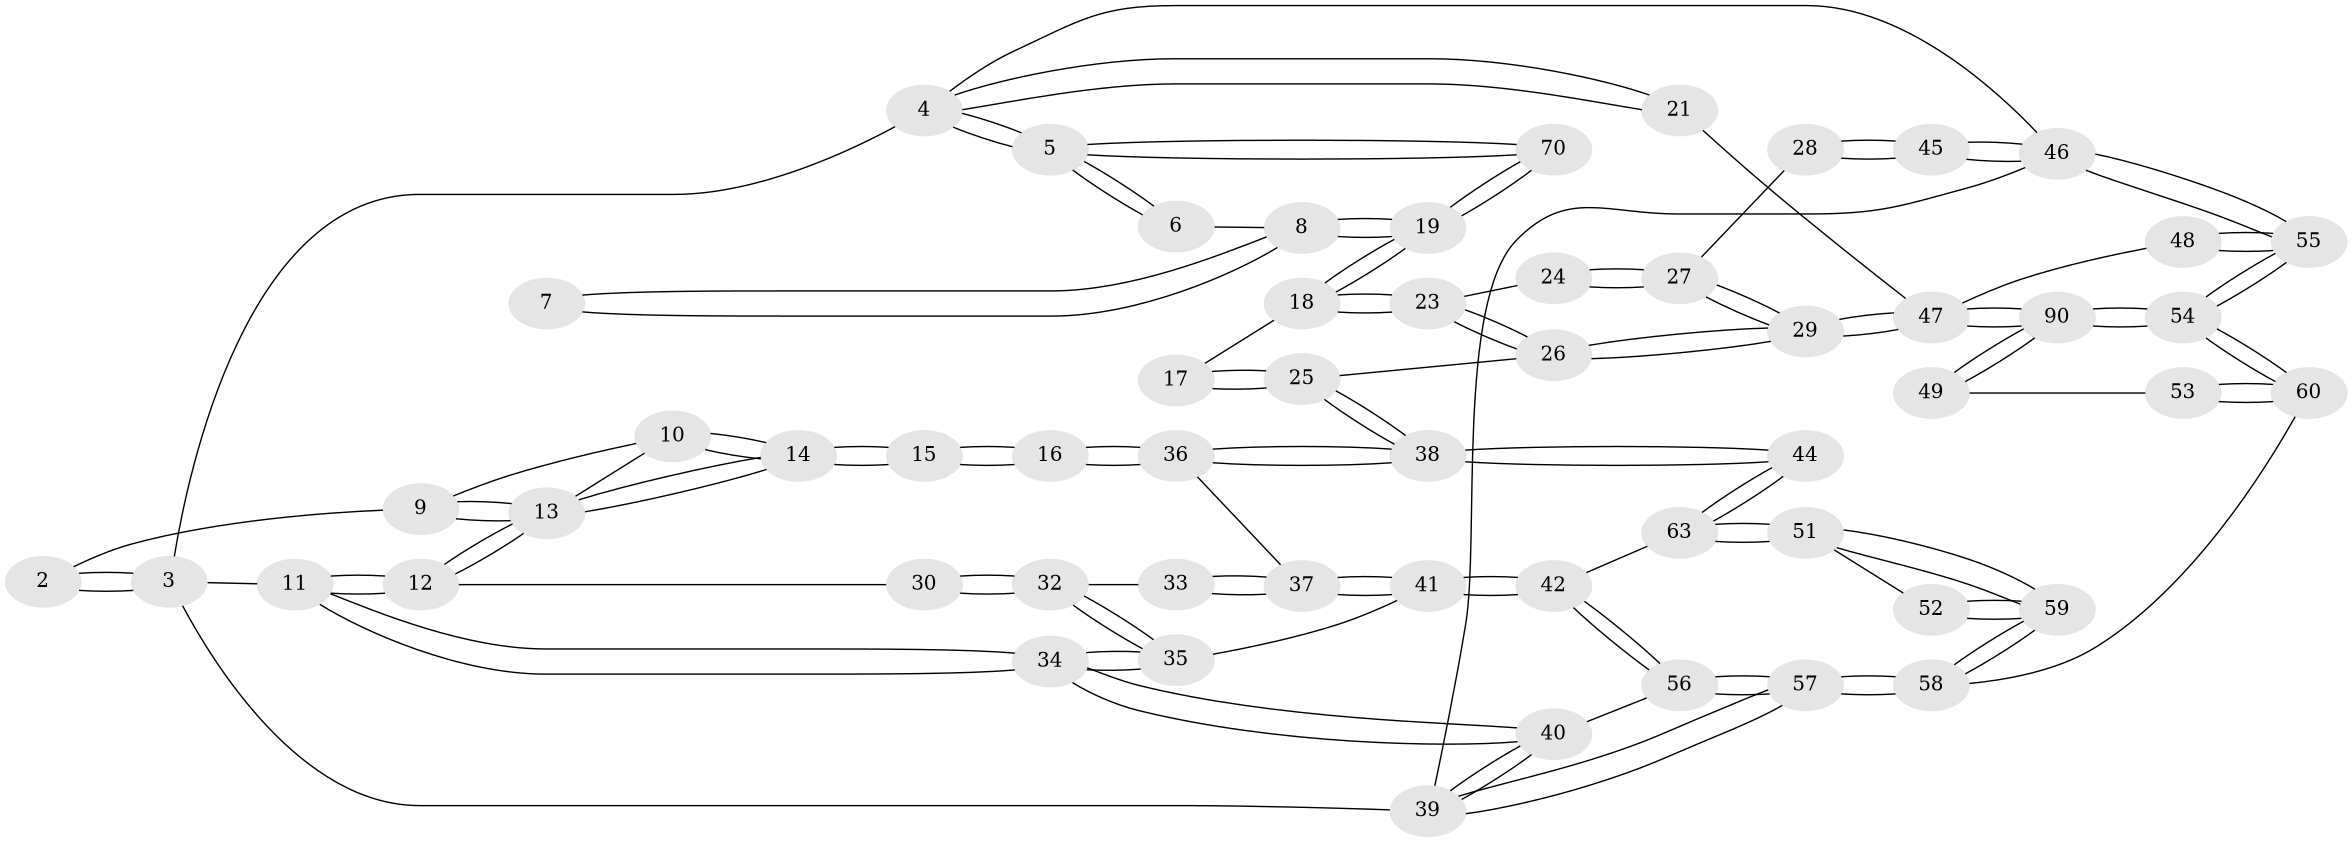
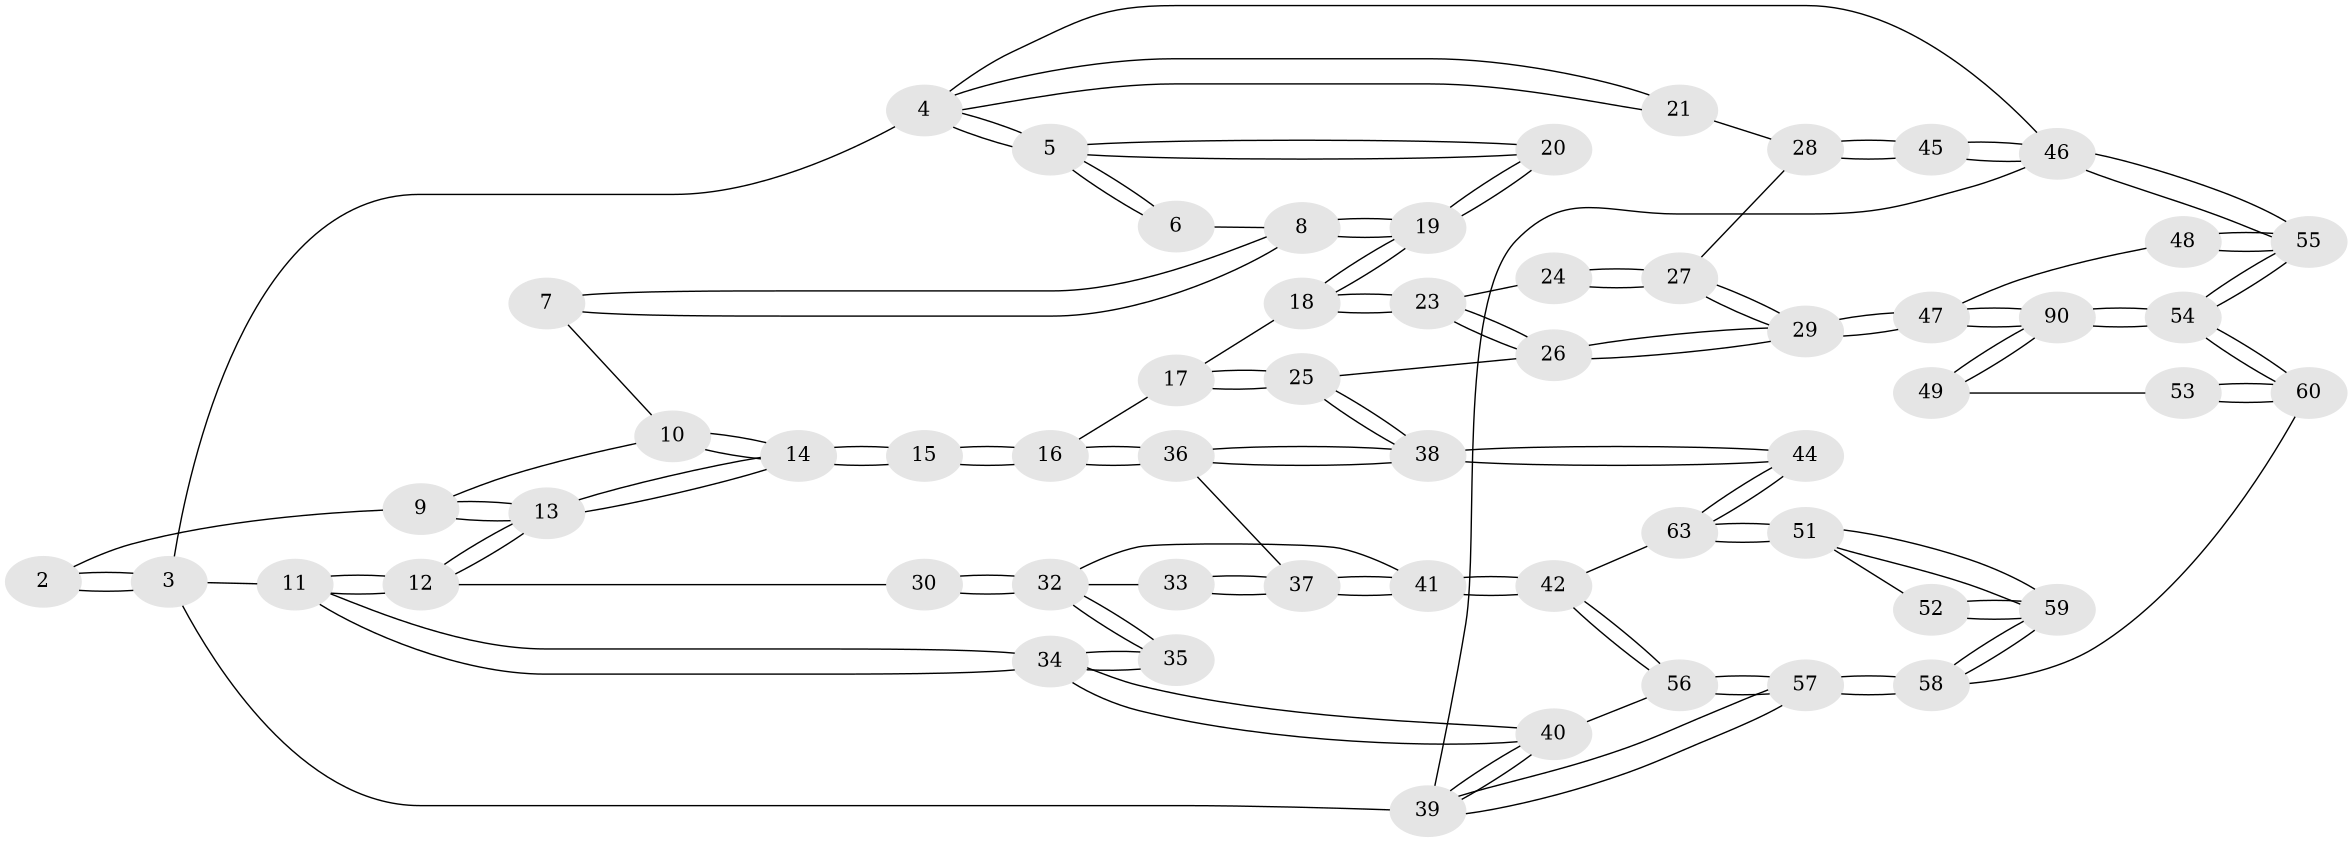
node "70": label "70" -> "20"
edge "21" -- "47": now "21" -- "28"
edge "17" -- "16": added
edge "10" -- "13": now "10" -- "7"
edge "41" -- "35": now "41" -- "32"
